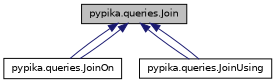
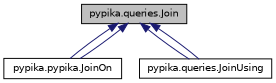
node "pypika.queries.JoinOn": label "pypika.queries.JoinOn" -> "pypika.pypika.JoinOn"
